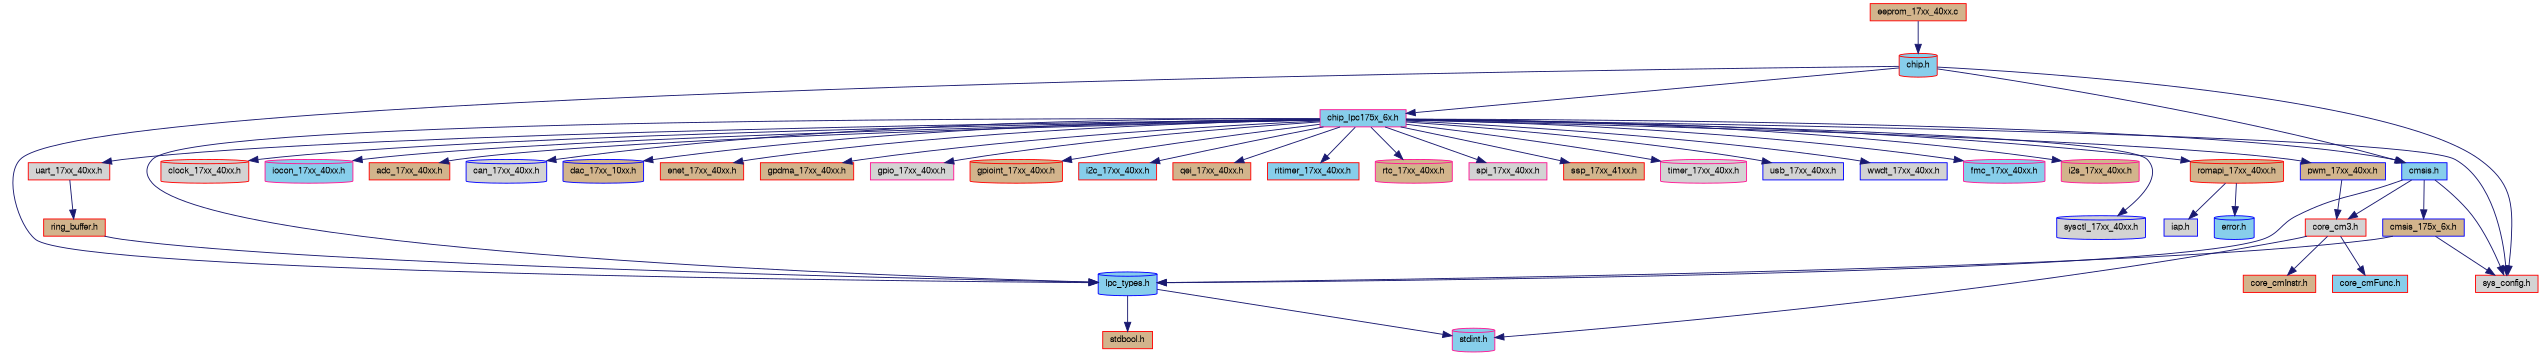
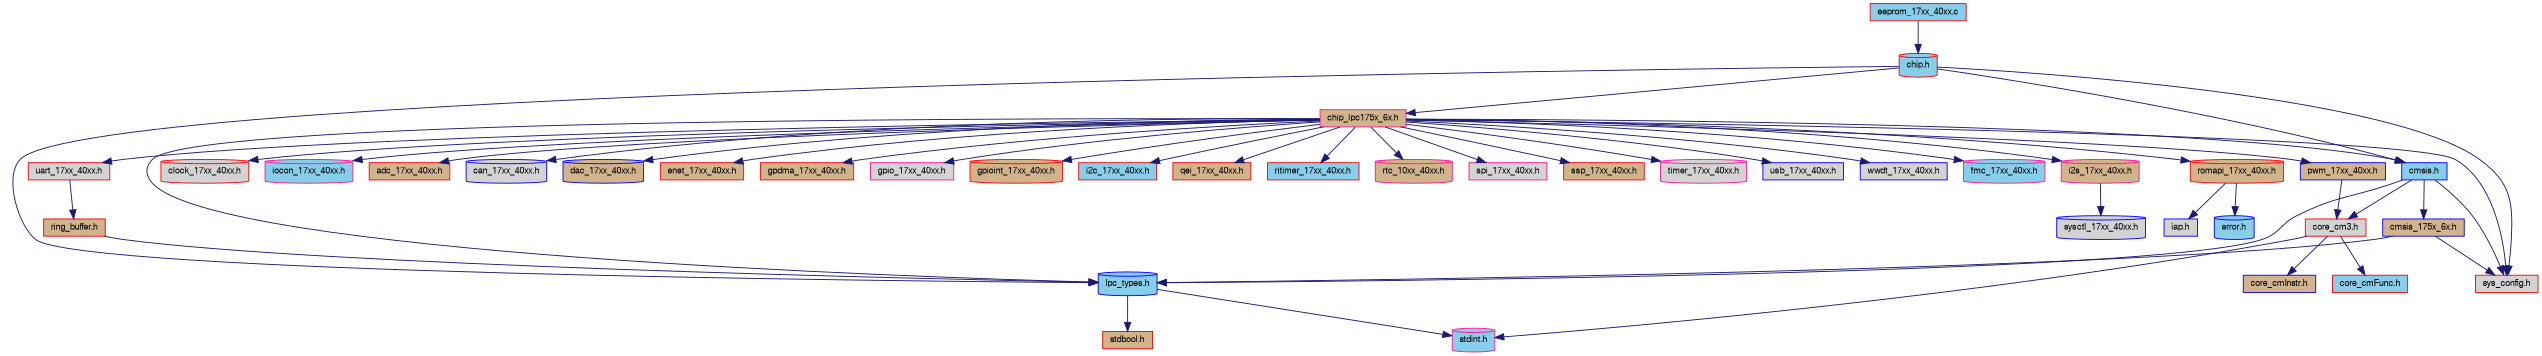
node "eeprom_17xx_40xx.c": fillcolor tan -> skyblue
node "chip_lpc175x_6x.h": fillcolor skyblue -> tan
edge "chip_lpc175x_6x.h" -> "sysctl_17xx_40xx.h": now "i2s_17xx_40xx.h" -> "sysctl_17xx_40xx.h"
node "dac_17xx_10xx.h": label "dac_17xx_10xx.h" -> "dac_17xx_40xx.h"
node "rtc_17xx_40xx.h": label "rtc_17xx_40xx.h" -> "rtc_10xx_40xx.h"
node "ssp_17xx_41xx.h": label "ssp_17xx_41xx.h" -> "ssp_17xx_40xx.h"
node "core_cmInstr.h": color red -> blue
